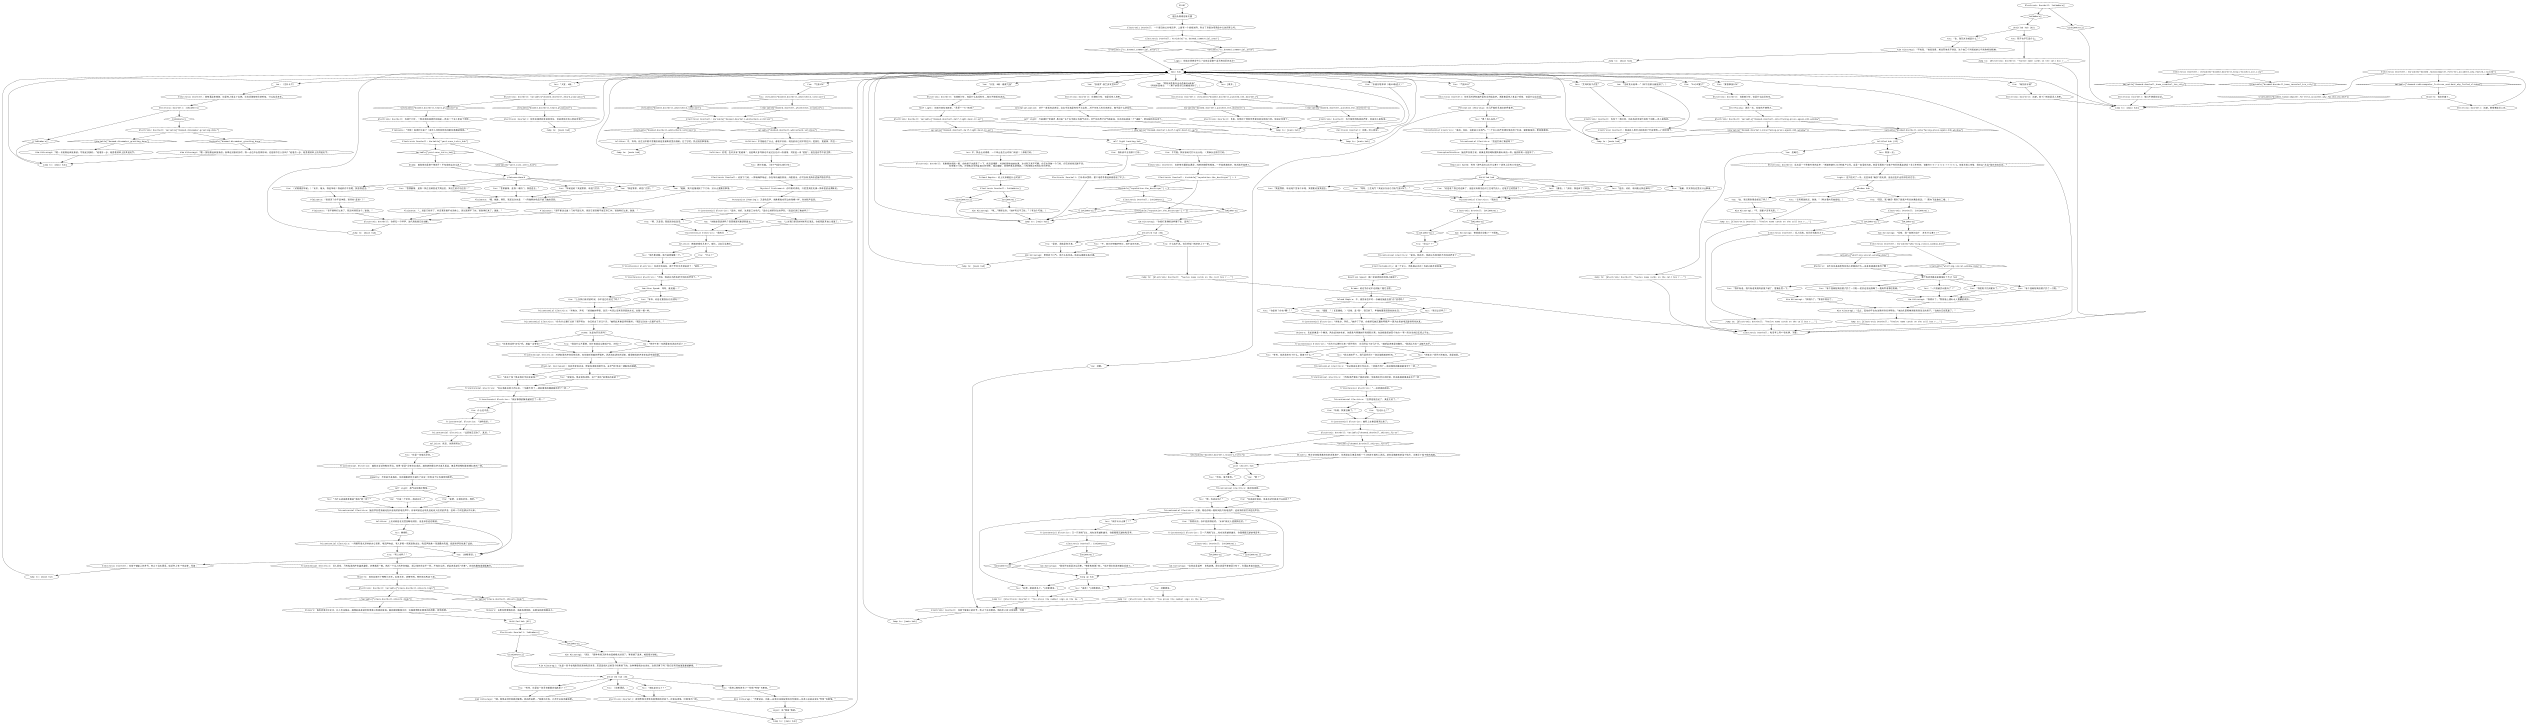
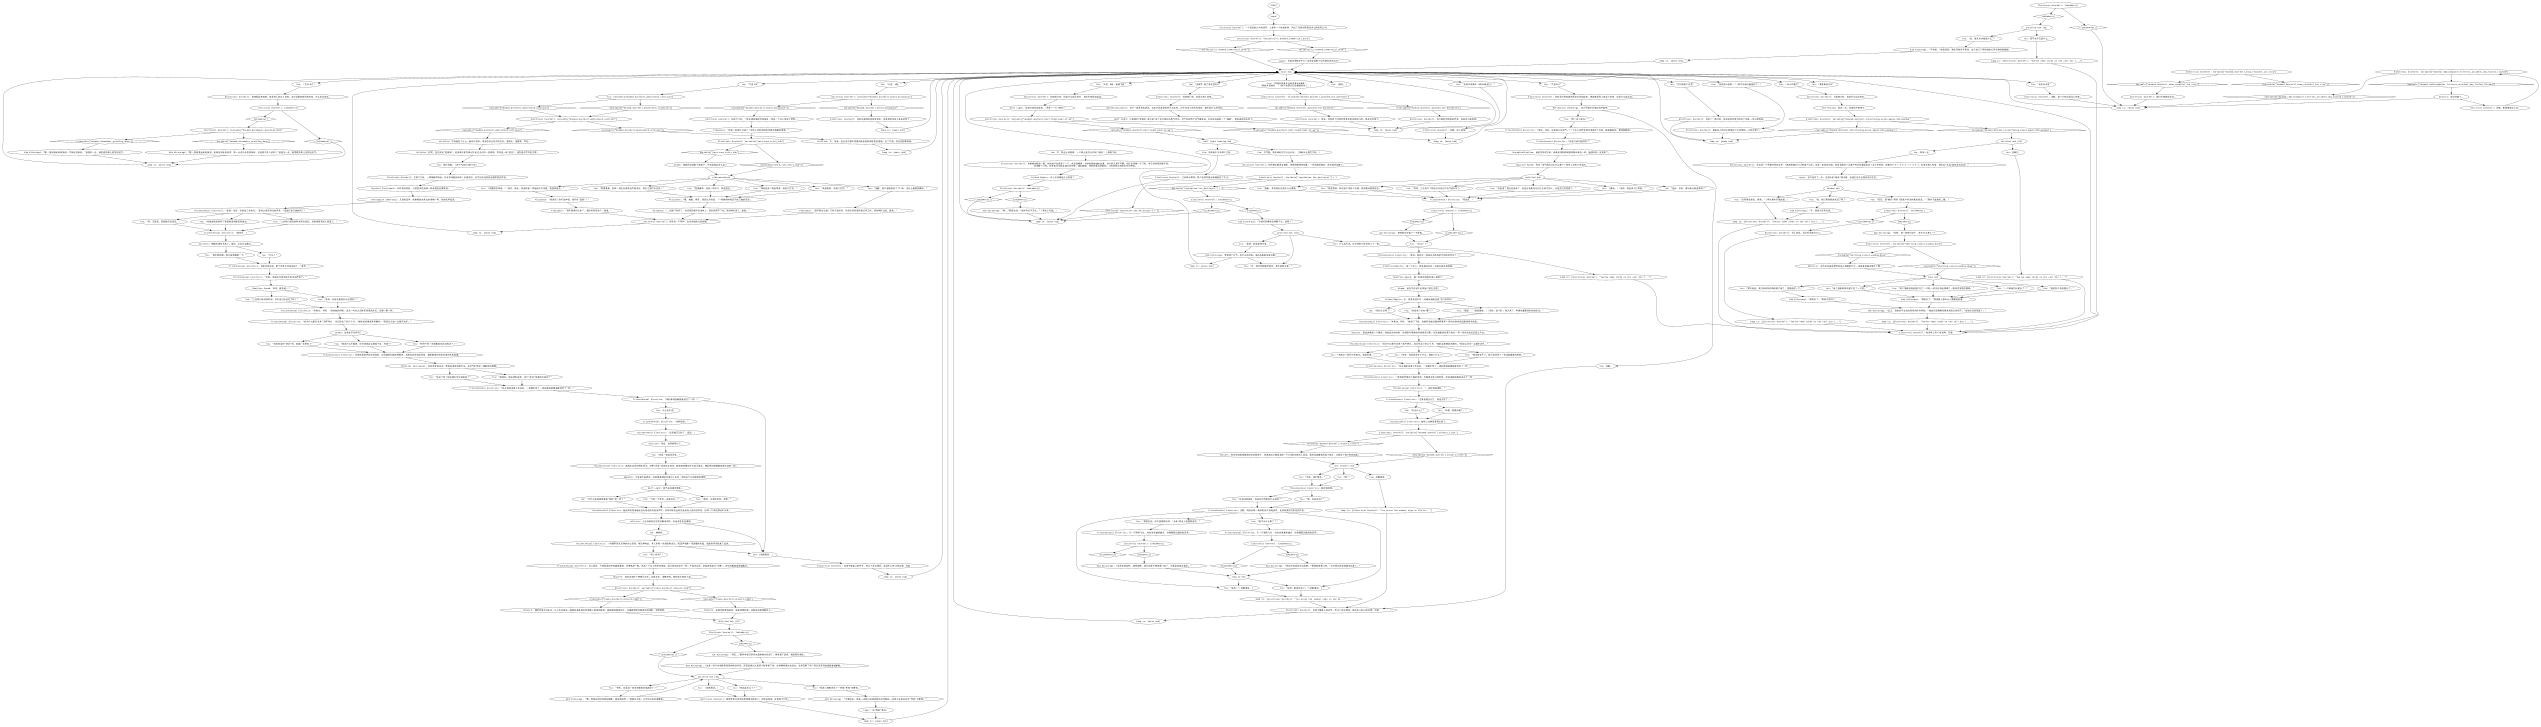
node "他抬头看着这栋大楼": label "他抬头看着这栋大楼" -> "input"
edge "You: “不，我已经明确声明过，我不是毁灭者。”" -> "Kim Kitsuragi: 警督叹了口气，但什么也没说。他抬头看着这栋大楼。": reversed
node "整个电话亭看起来都放松了不少 hub": label "整个电话亭看起来都放松了不少 hub" -> "shoe hub"
edge "post shivers hub" -> "You: 挂断通话。": added
